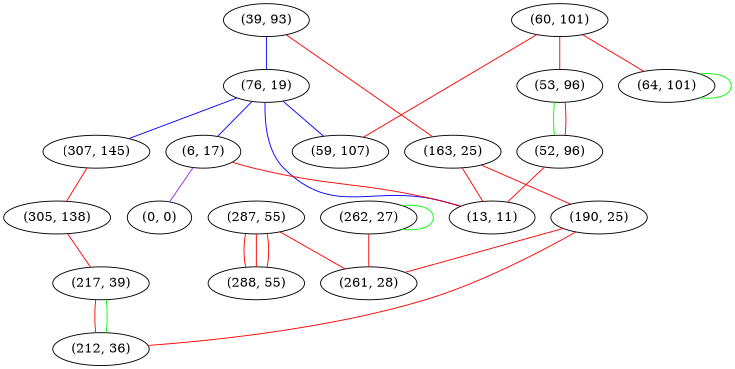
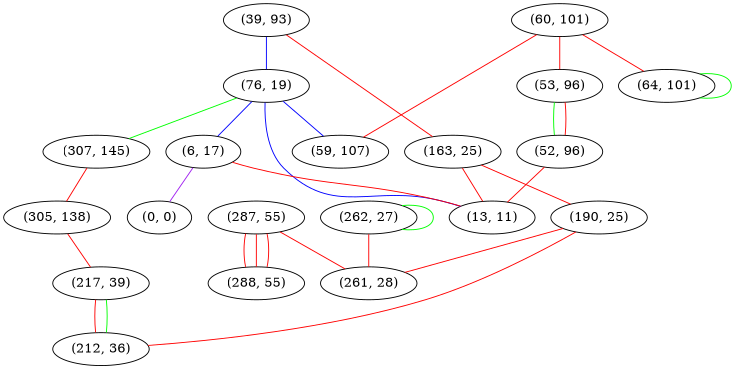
edge "(76, 19)" -- "(307, 145)": color blue -> green
